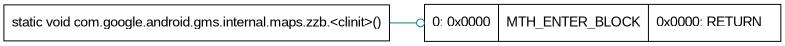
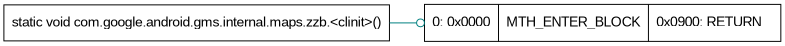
node "0: 0x0000": text "0x0000: RETURN" -> "0x0900: RETURN"
